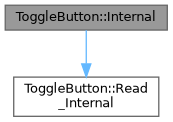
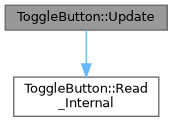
node "ToggleButton::Internal": label "ToggleButton::Internal" -> "ToggleButton::Update"
